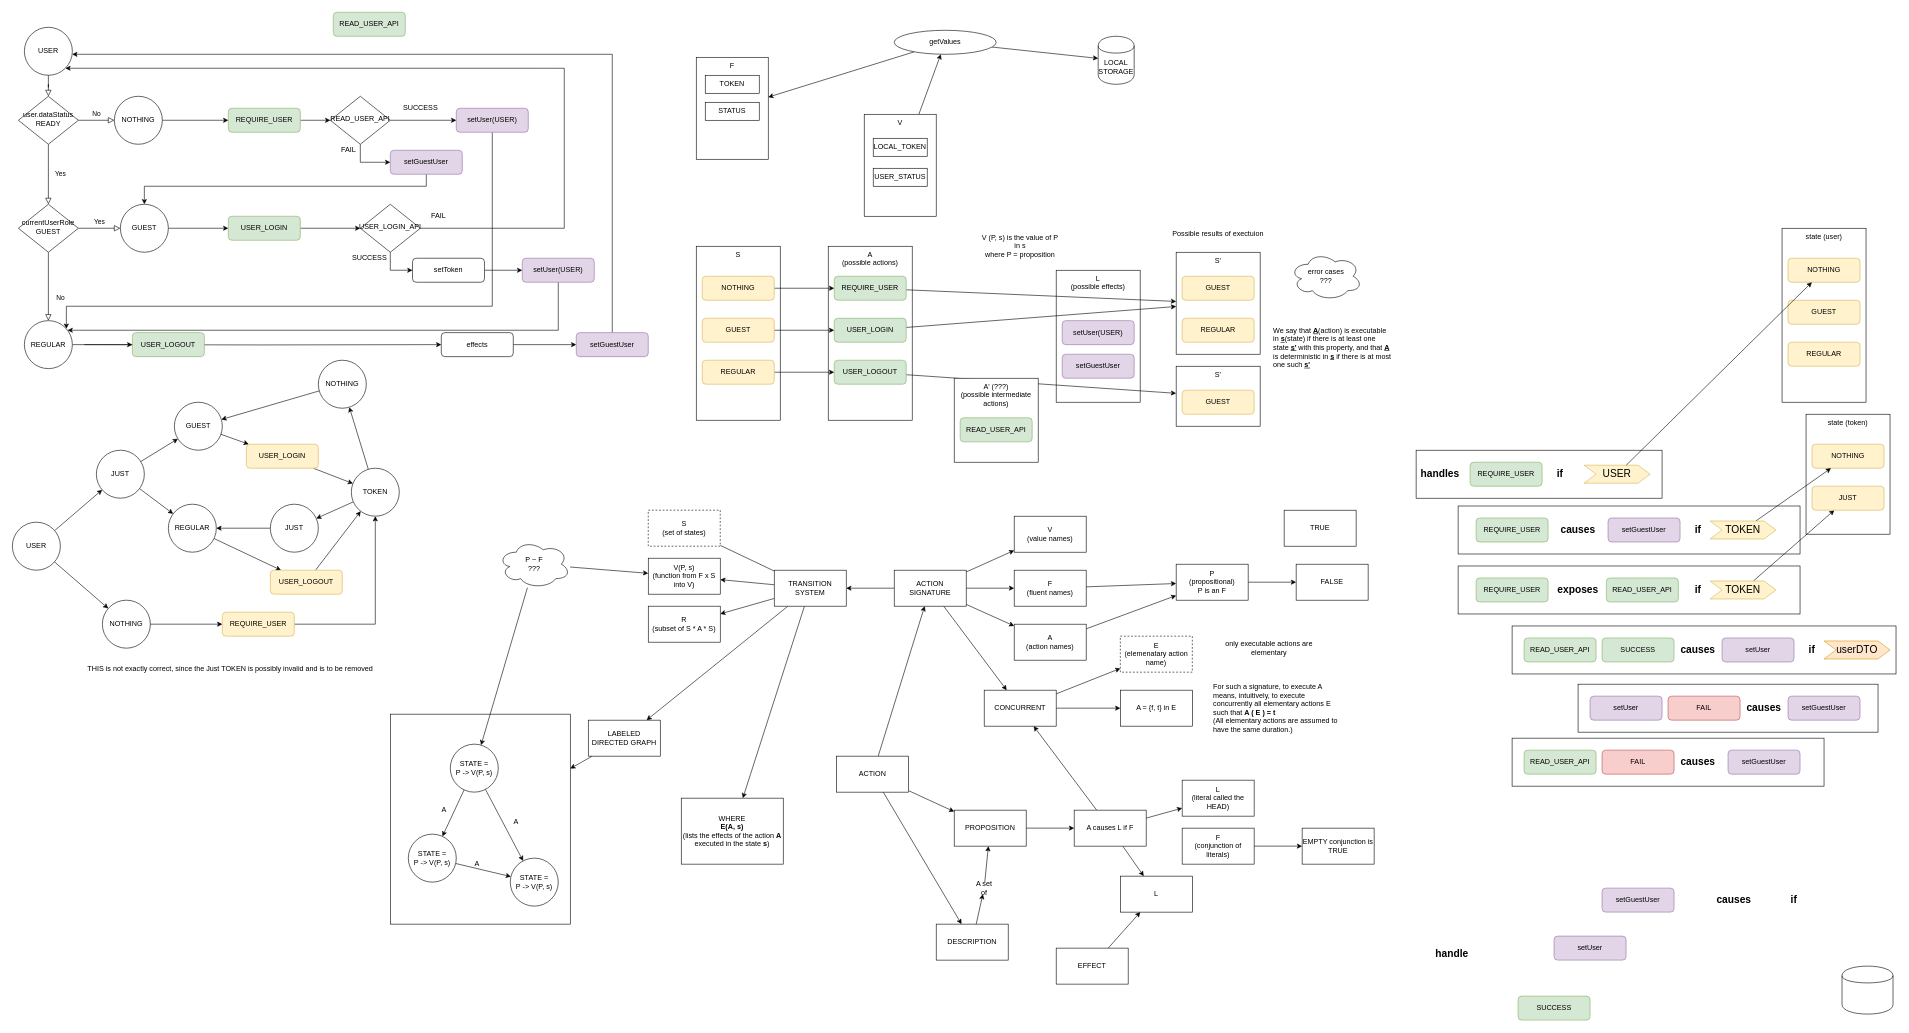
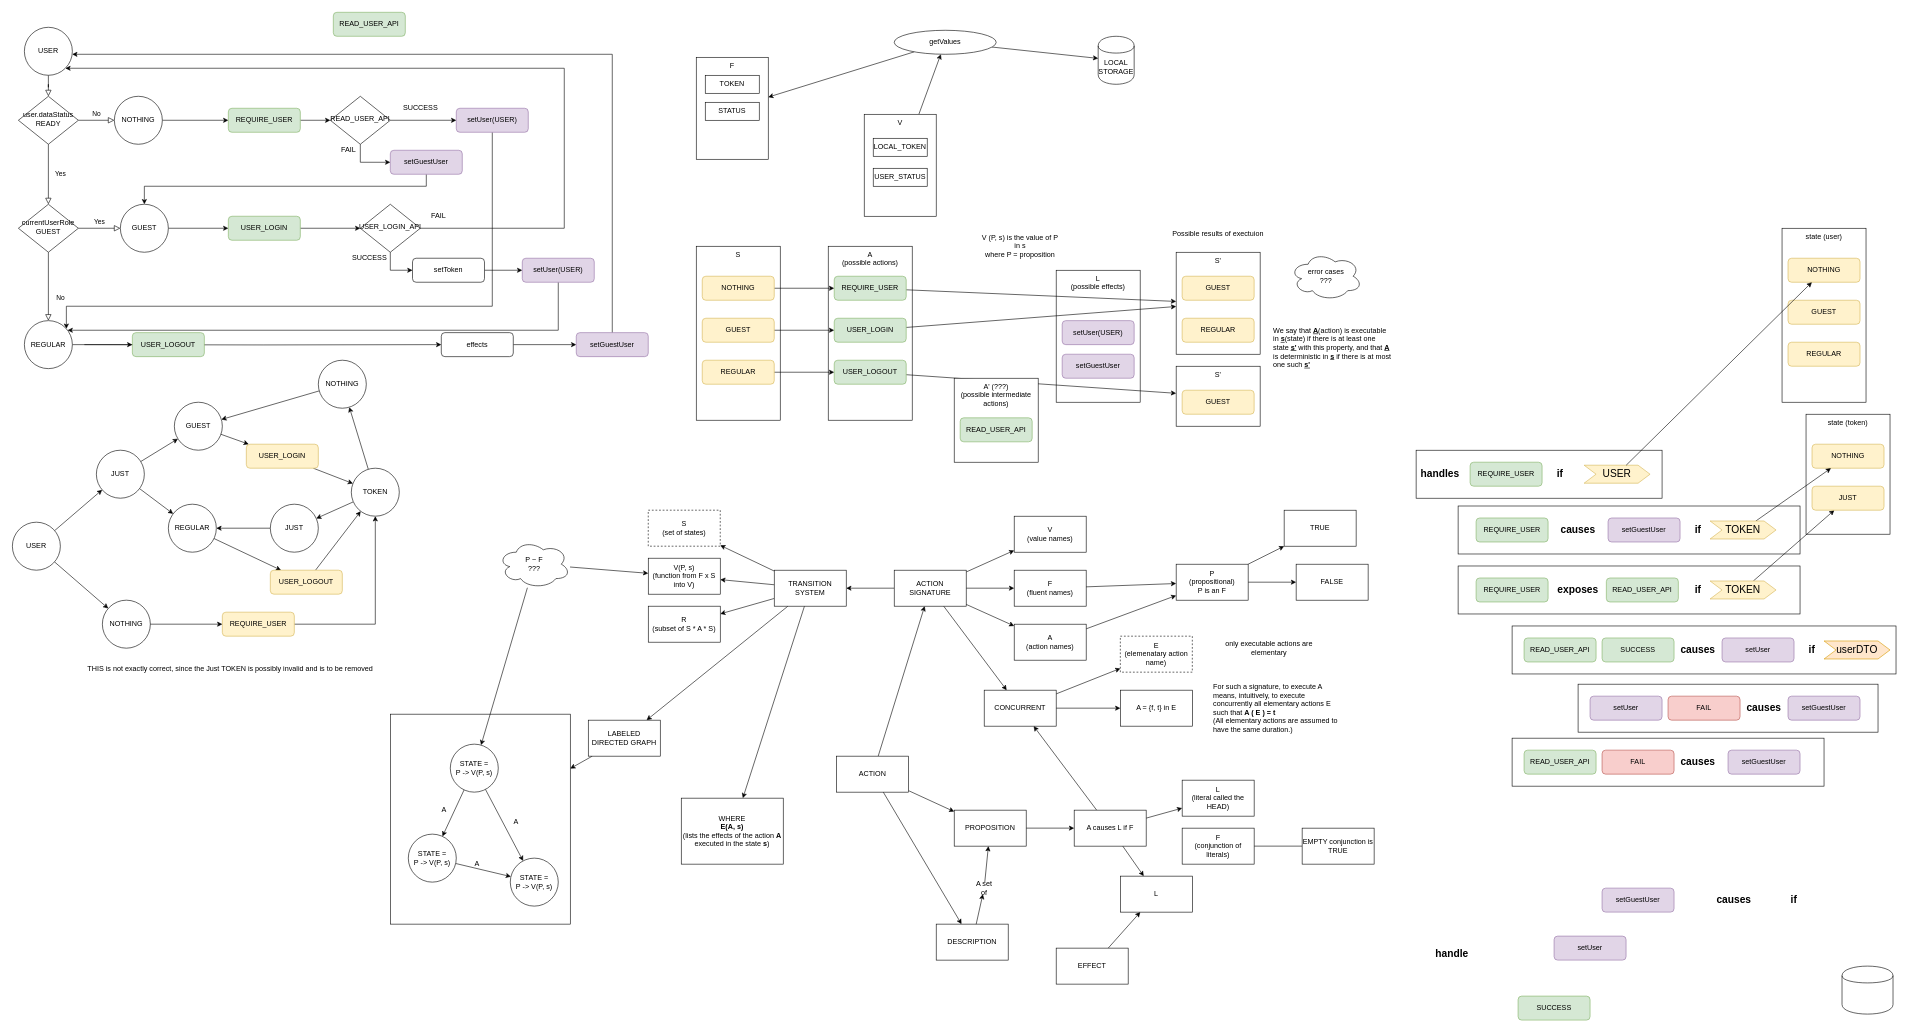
edge "S (set of states)" -- "TRANSITION SYSTEM": arrowhead none -> classic
edge "P (propositional) P is an F" -> "TRUE": added
edge "F (conjunction of literals)" -> "EMPTY conjunction is TRUE": arrowhead classic -> none
